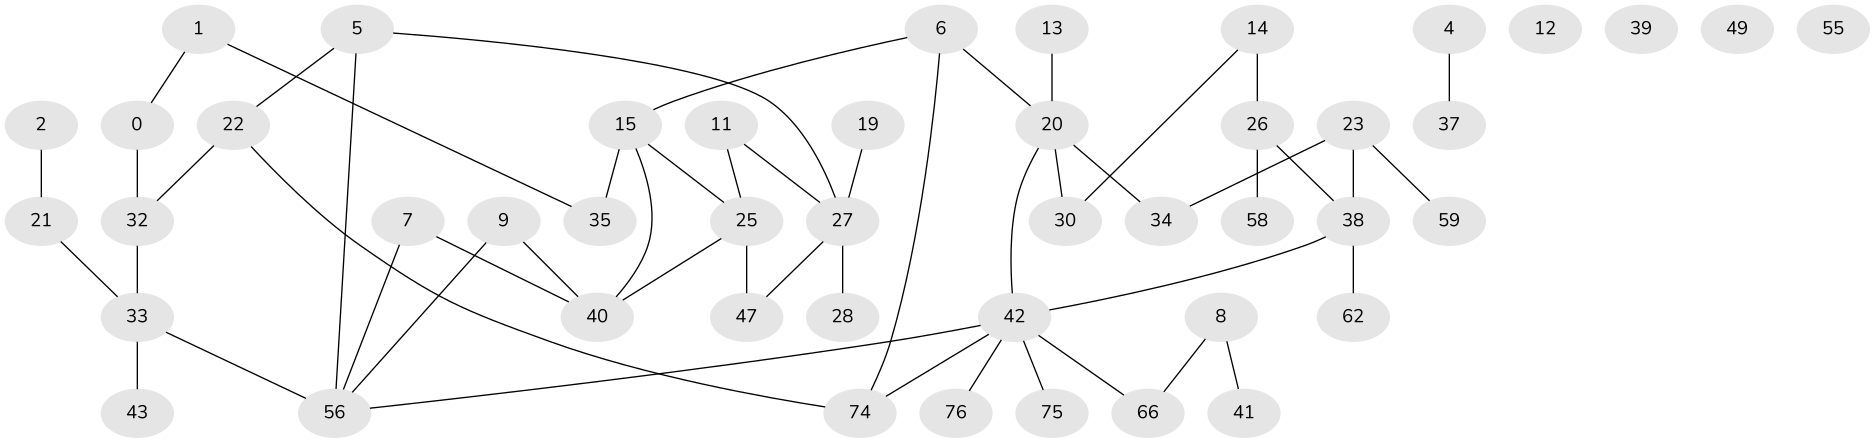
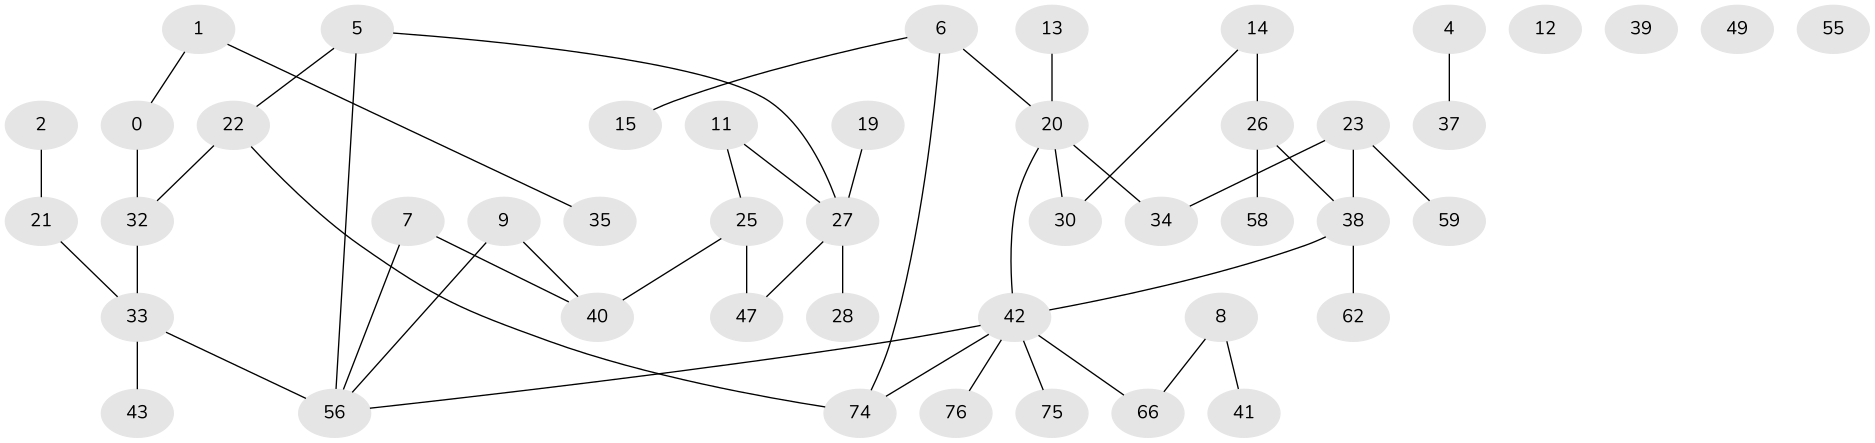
edge "15" -- "35": removed
edge "15" -- "25": removed
edge "15" -- "40": removed
